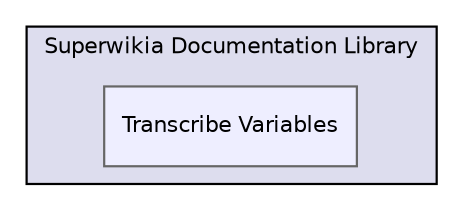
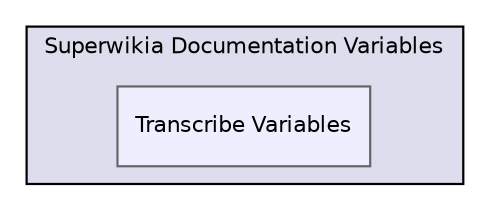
cluster "Superwikia Documentation Library": label "Superwikia Documentation Library" -> "Superwikia Documentation Variables"
